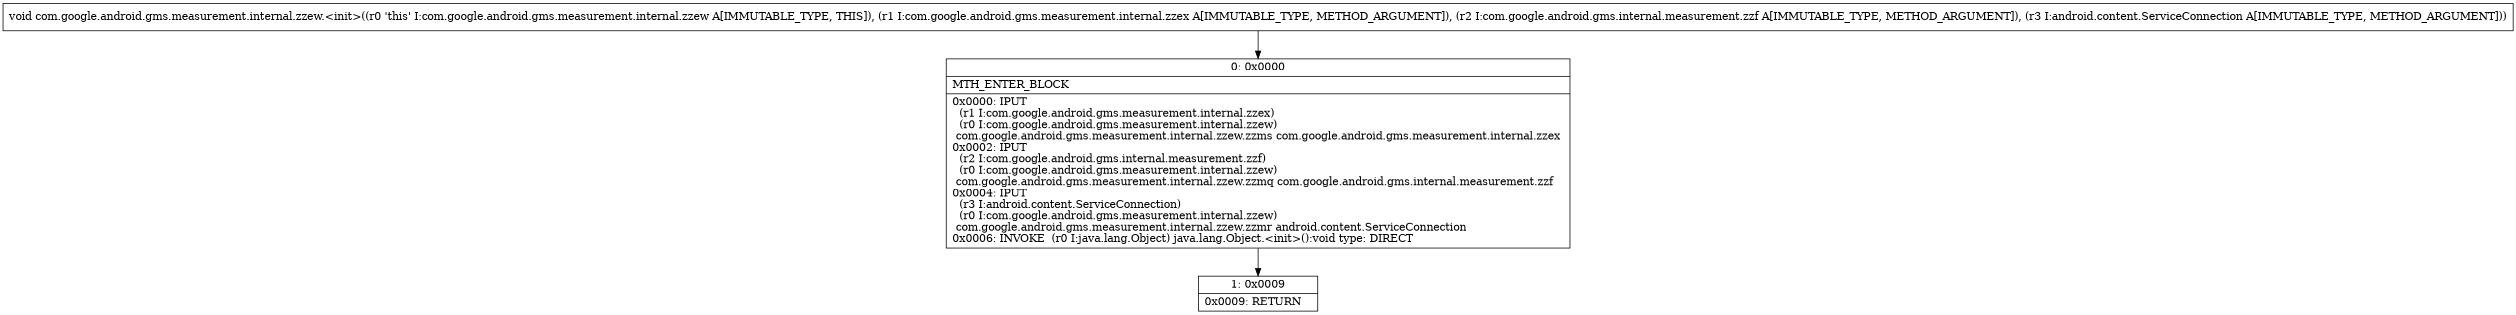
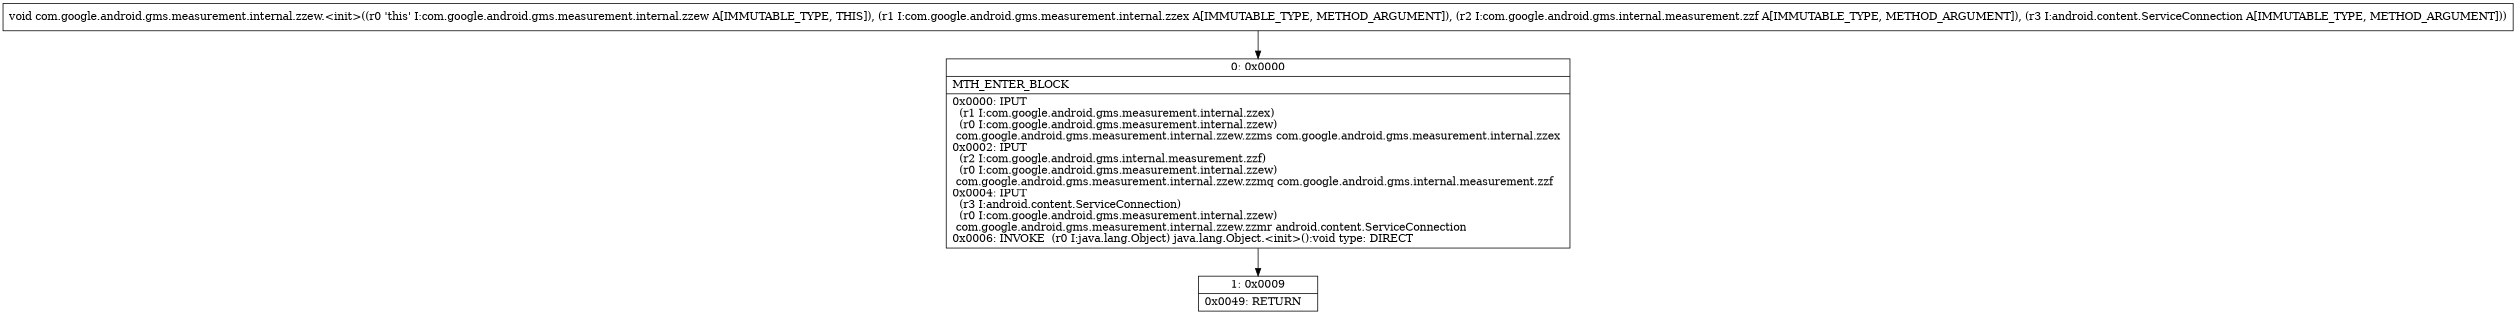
node "1: 0x0009": text "0x0009: RETURN" -> "0x0049: RETURN"
